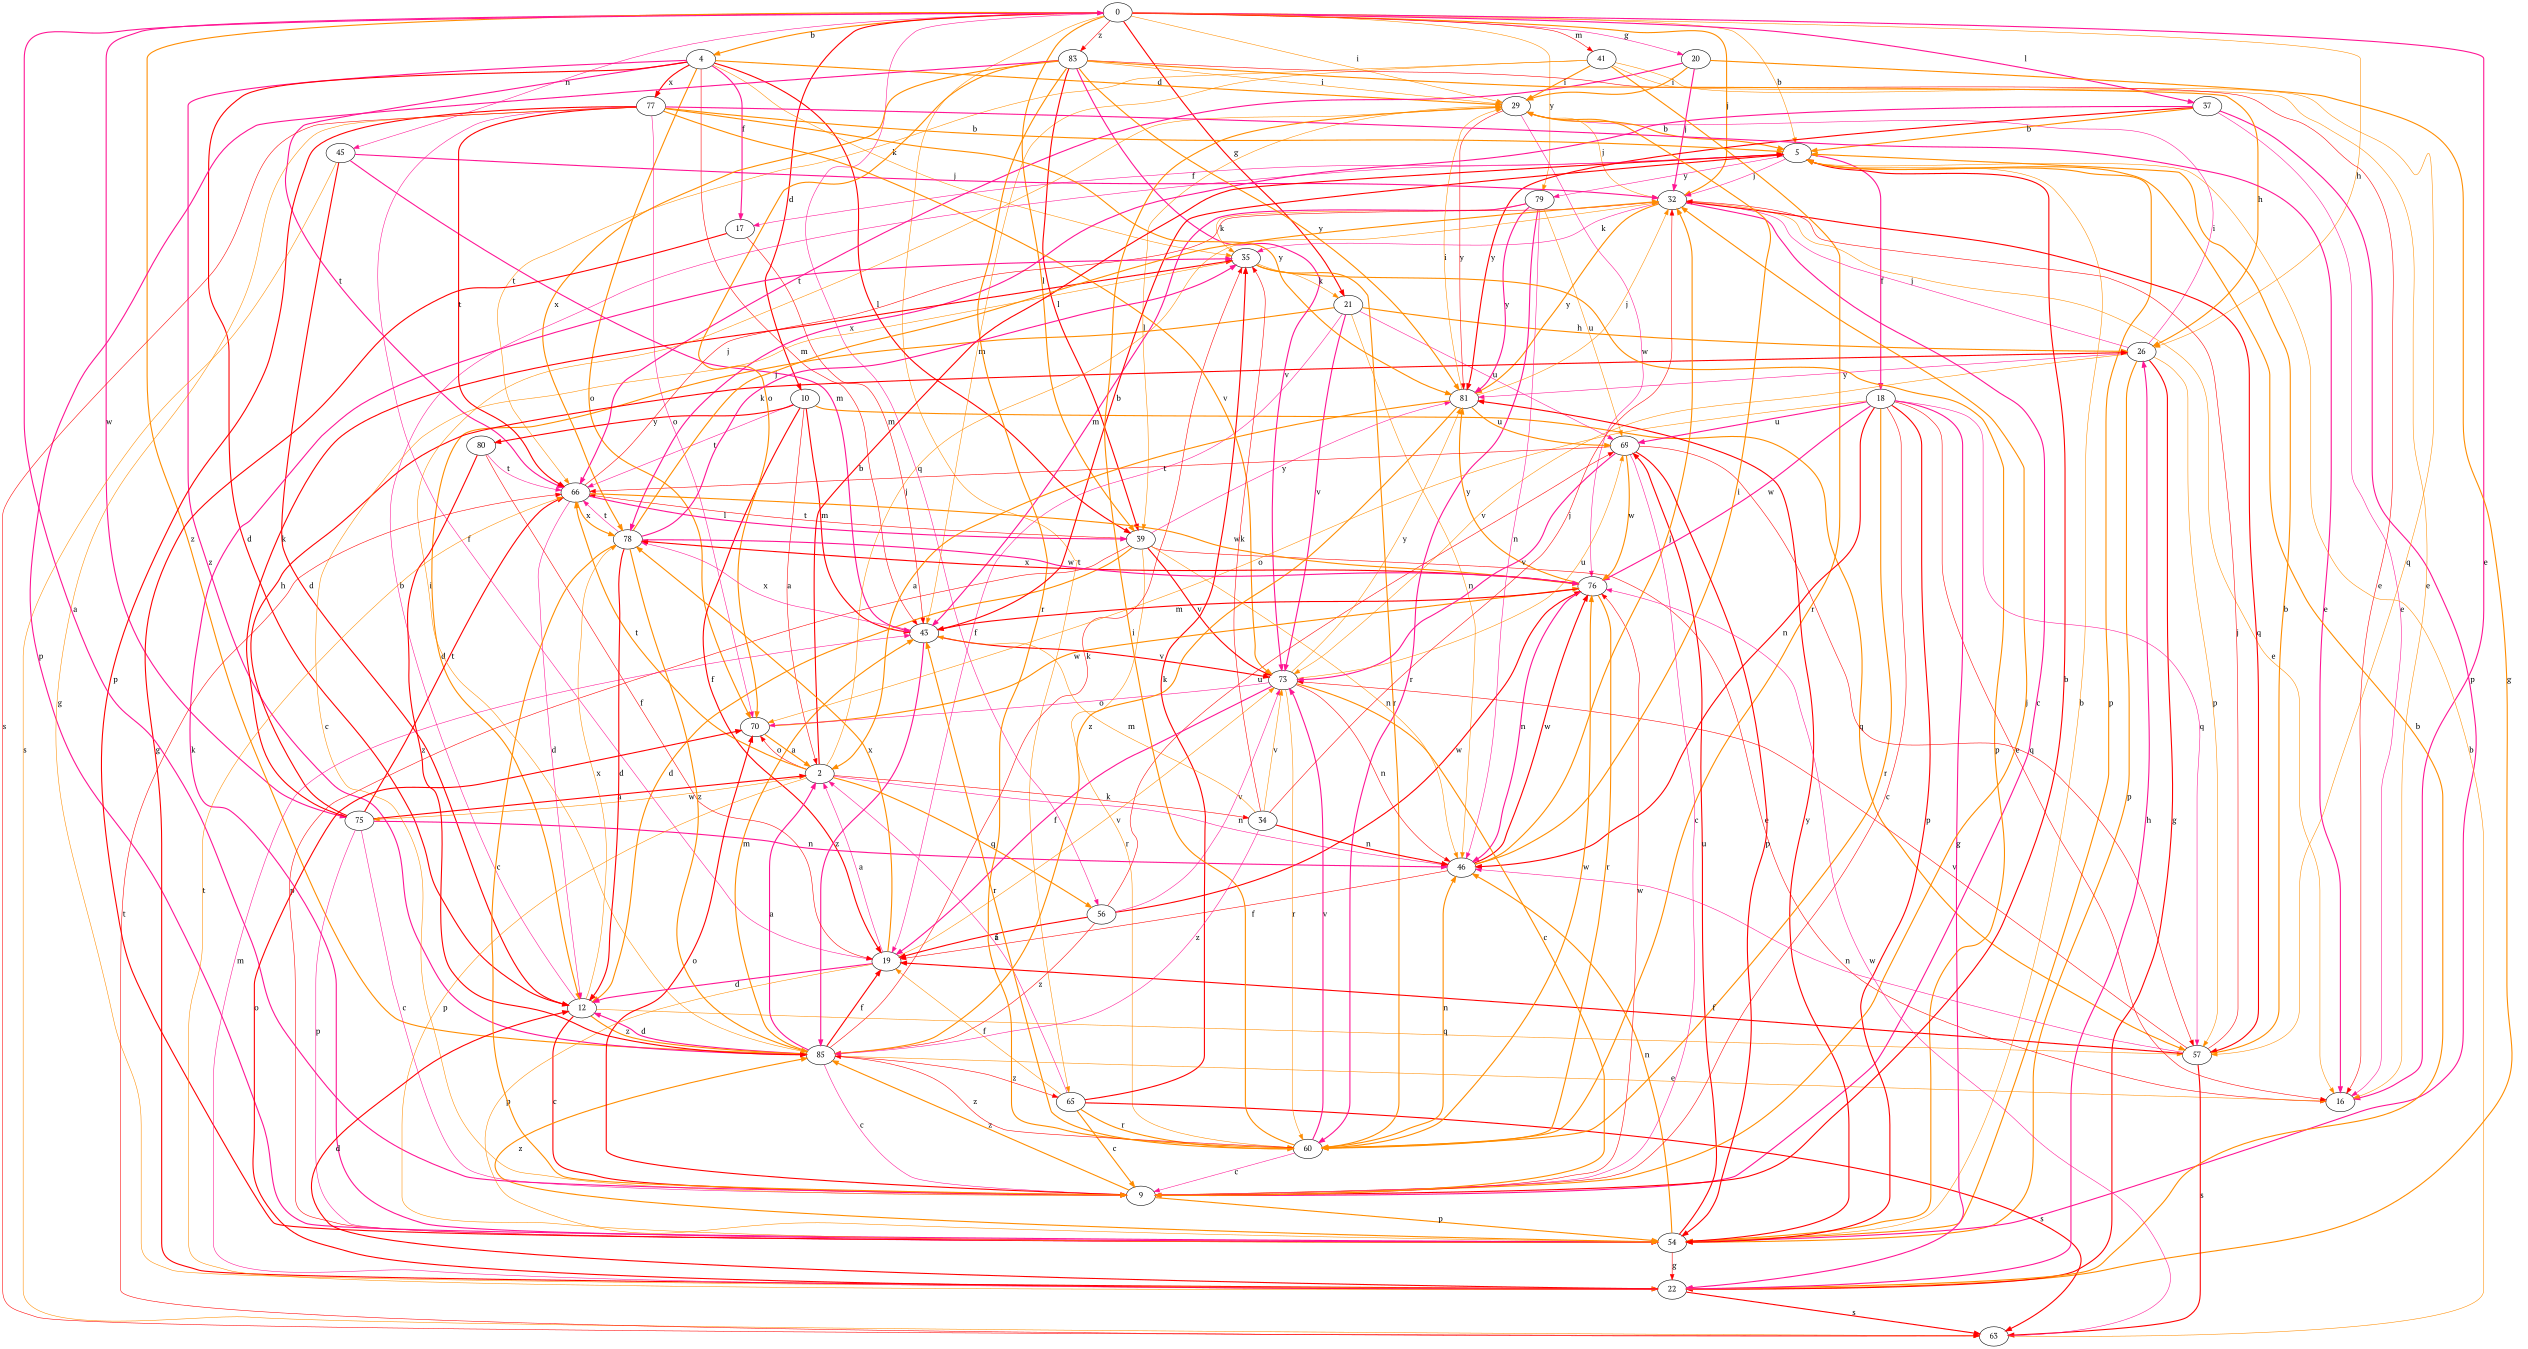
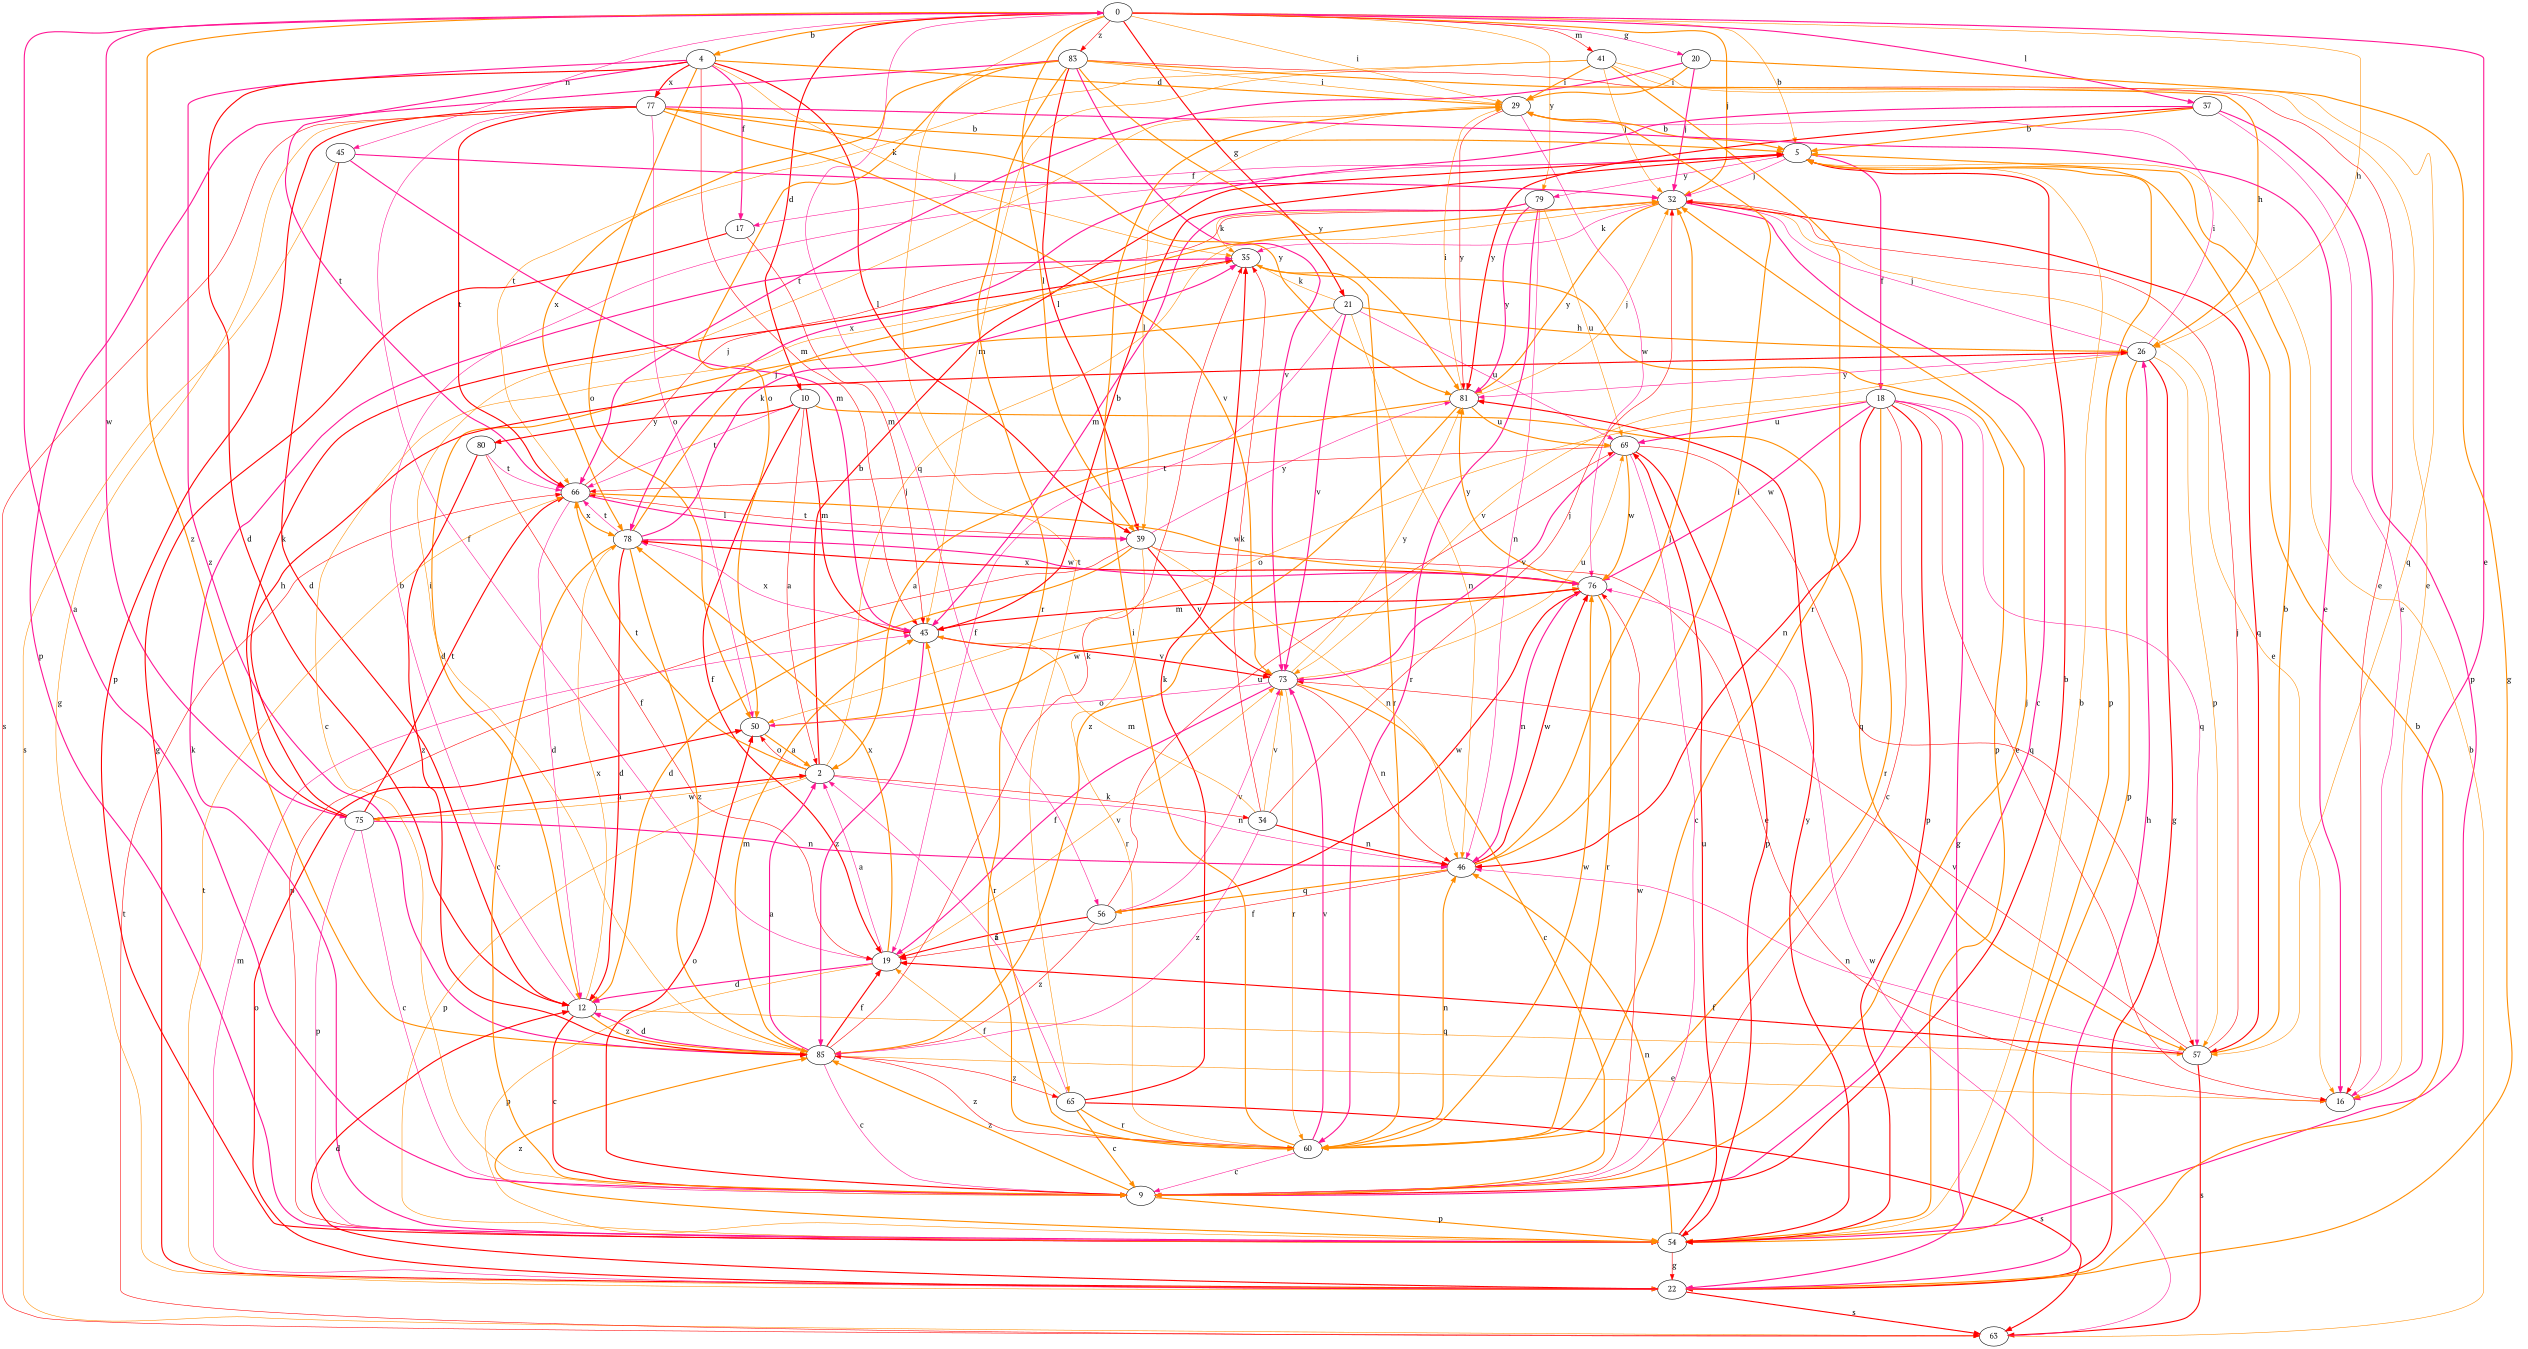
edge "29" -> "32": now "41" -> "32"
edge "35" -> "21": reversed
node "70": label "70" -> "50"
edge "2" -> "56": now "46" -> "56"
